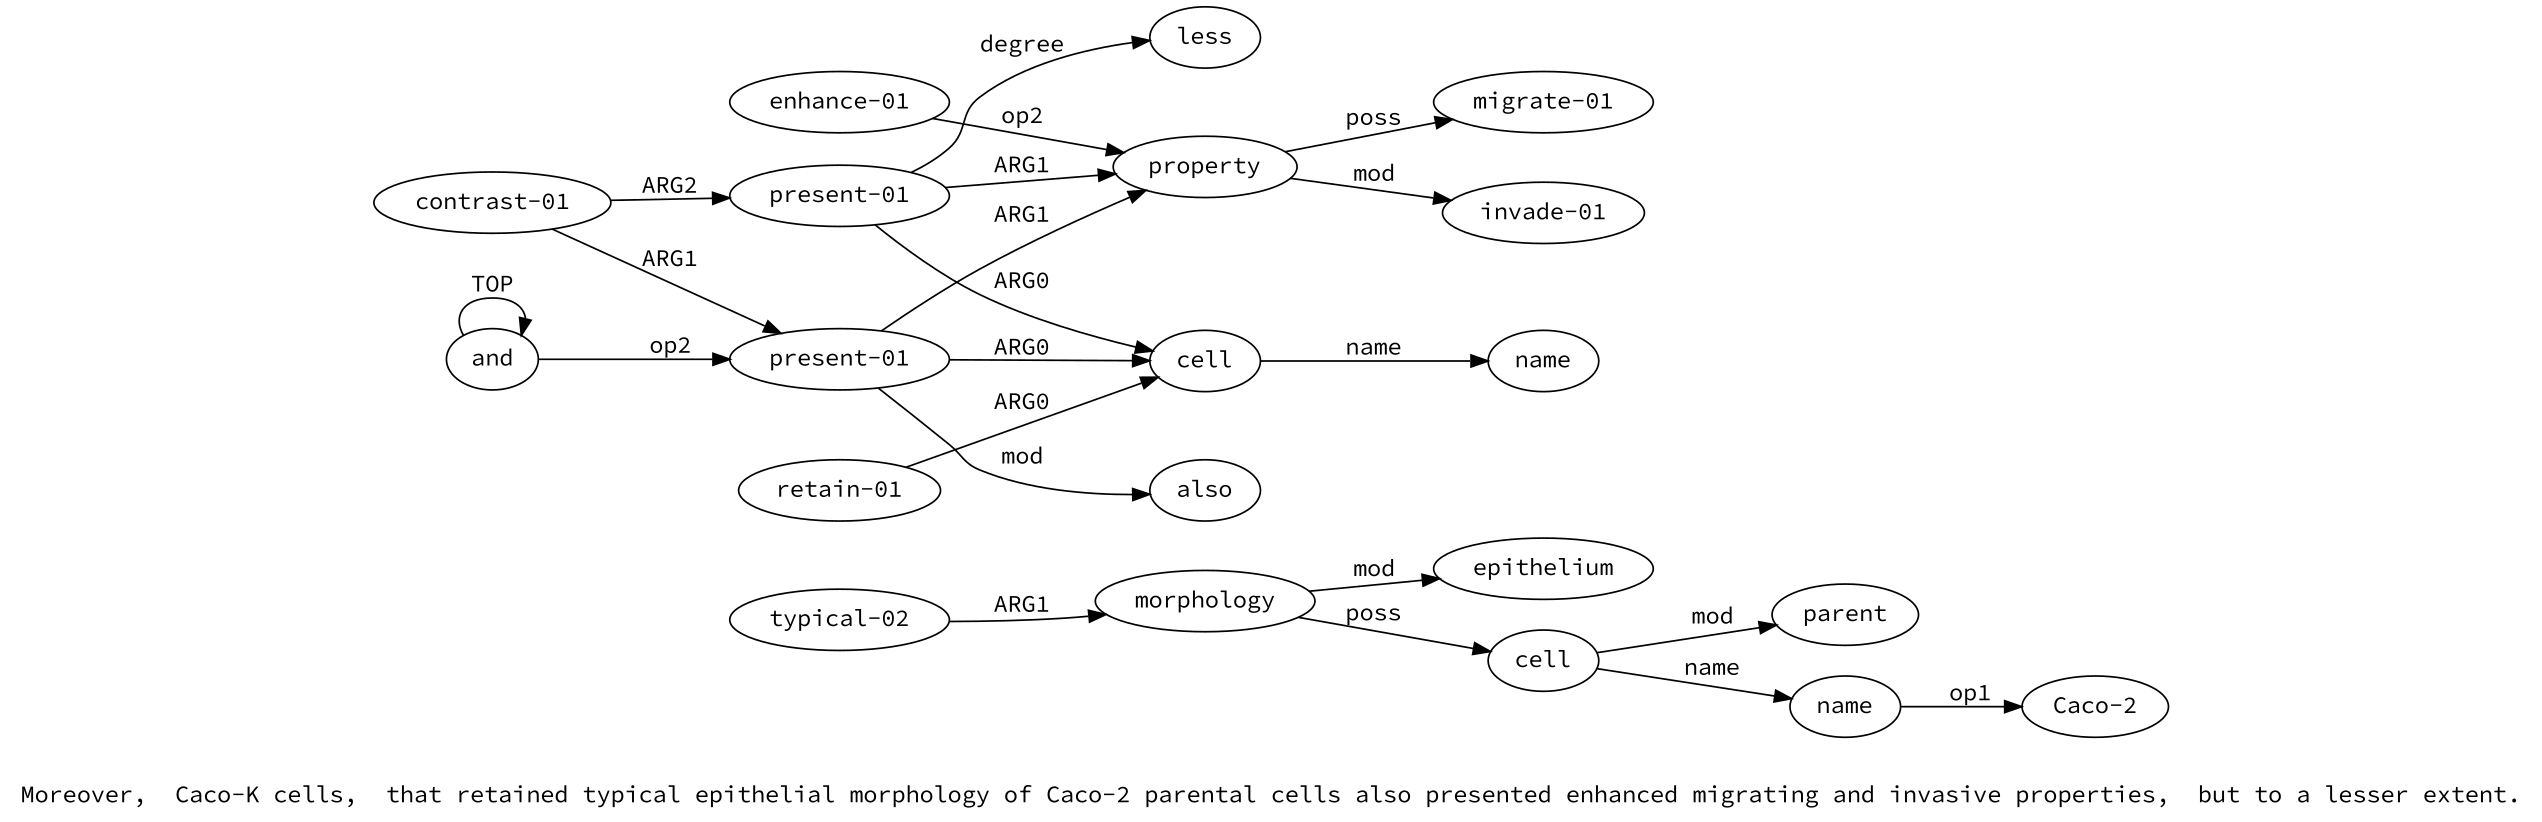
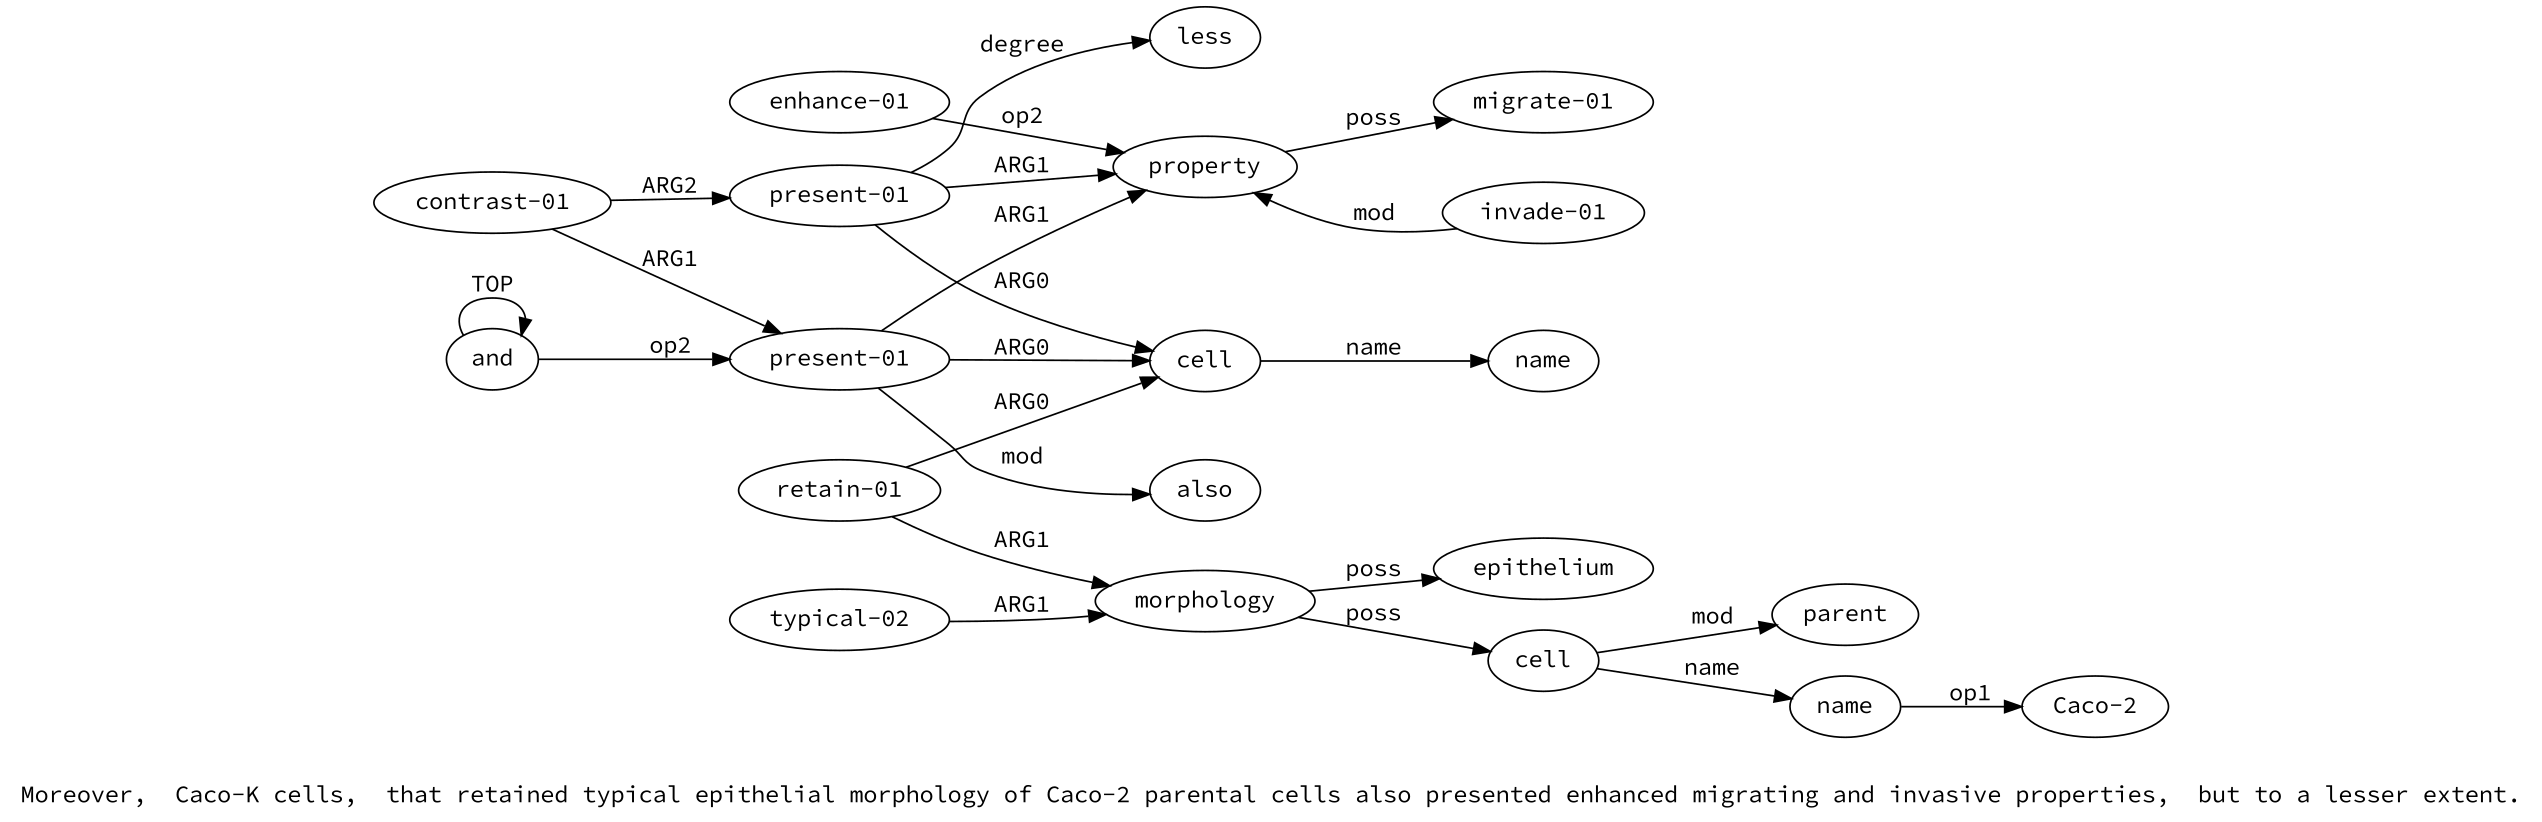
edge "property" -> "invade-01": reversed
edge "retain-01" -> "morphology": added, label "ARG1"
edge "morphology" -> "epithelium": label "mod" -> "poss"
